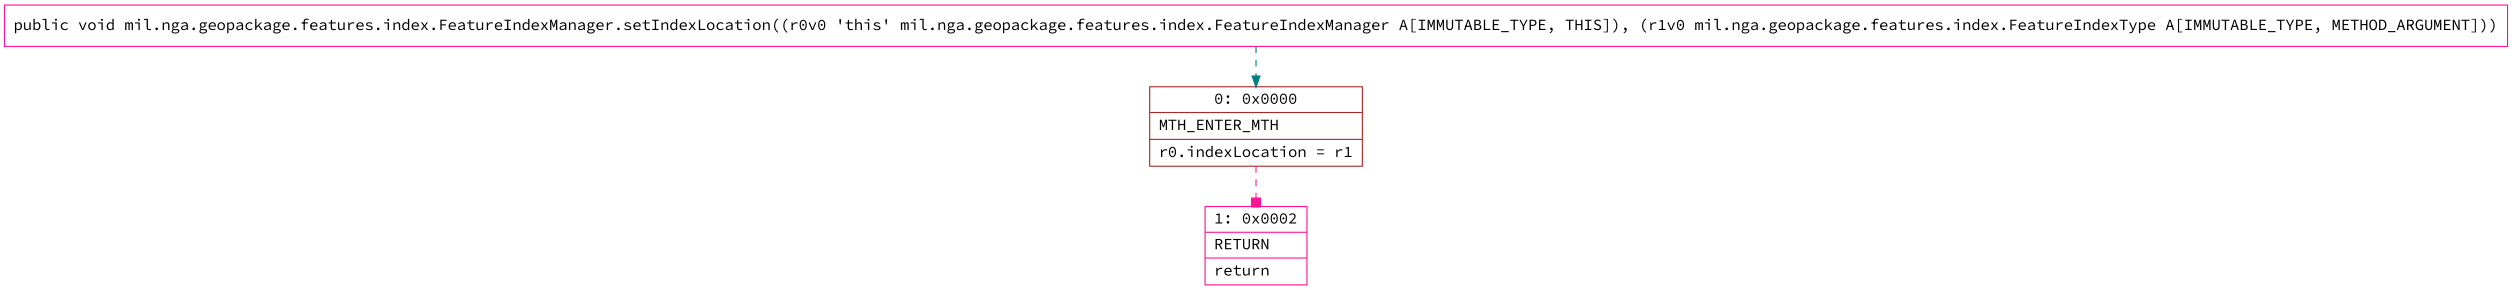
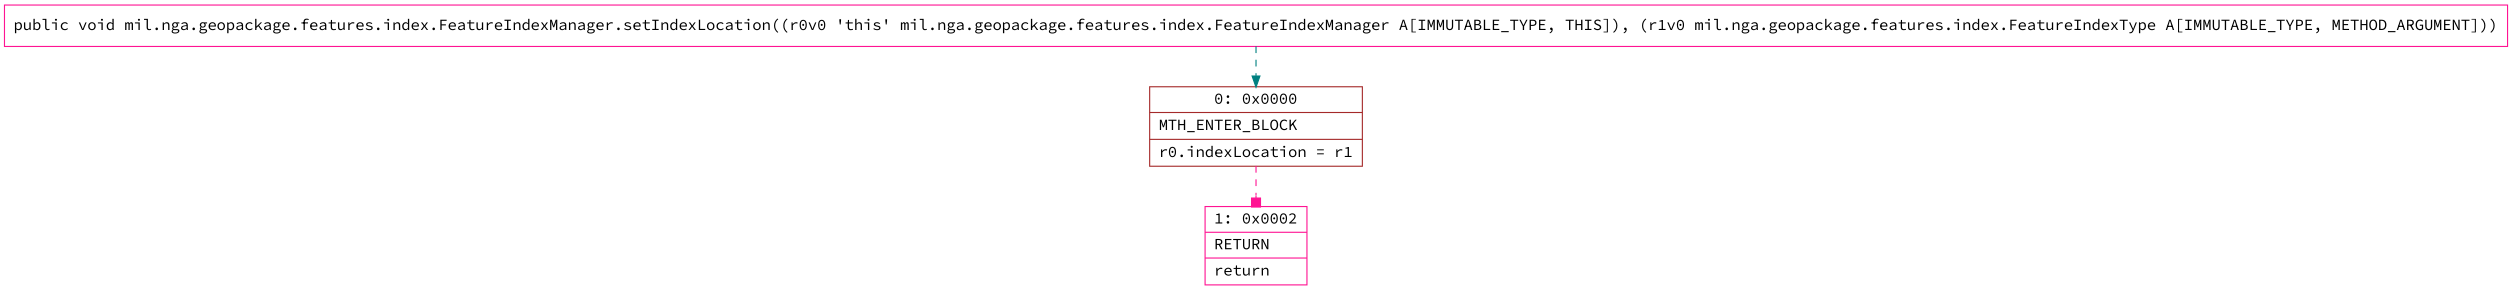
node "0: 0x0000": text "MTH_ENTER_MTH" -> "MTH_ENTER_BLOCK"
